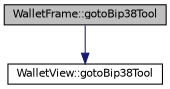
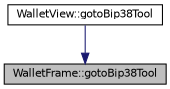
edge "WalletFrame::gotoBip38Tool" -> "WalletView::gotoBip38Tool": reversed
